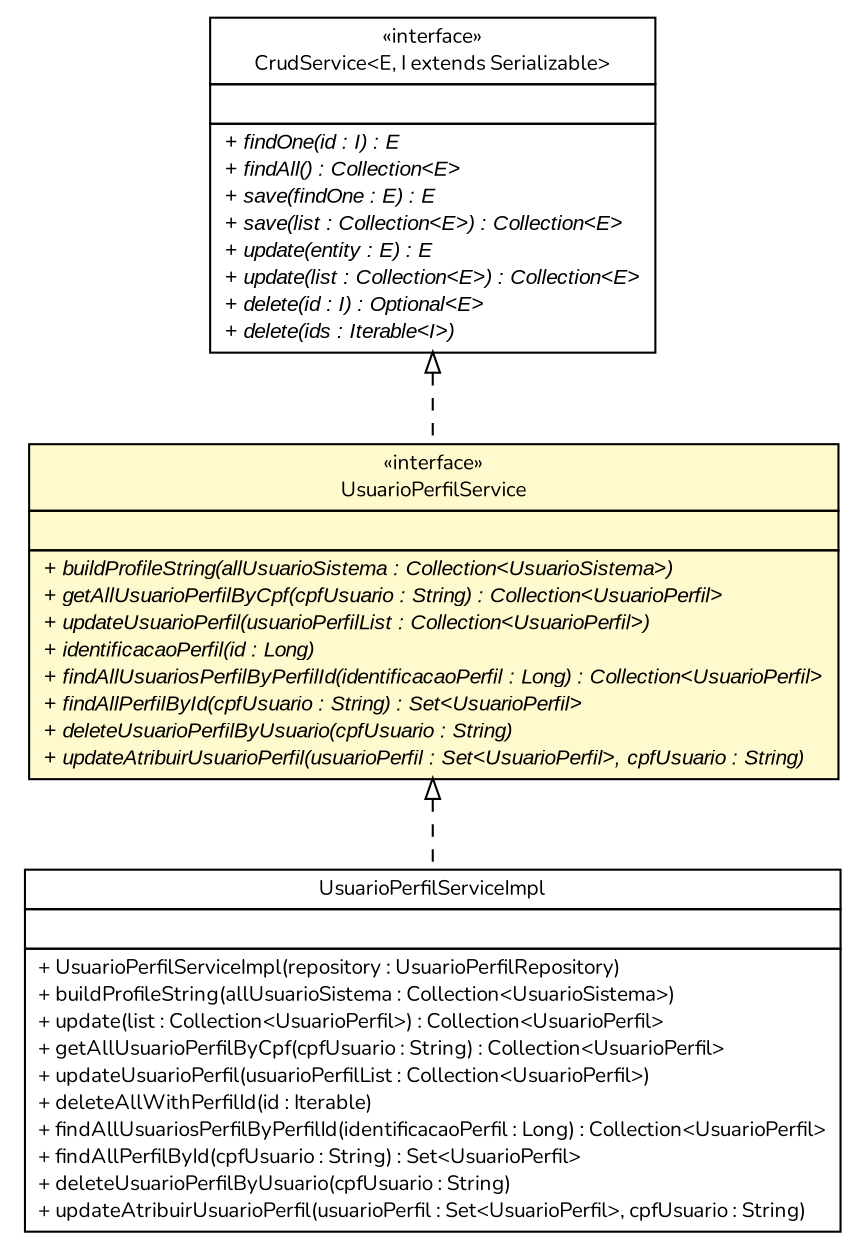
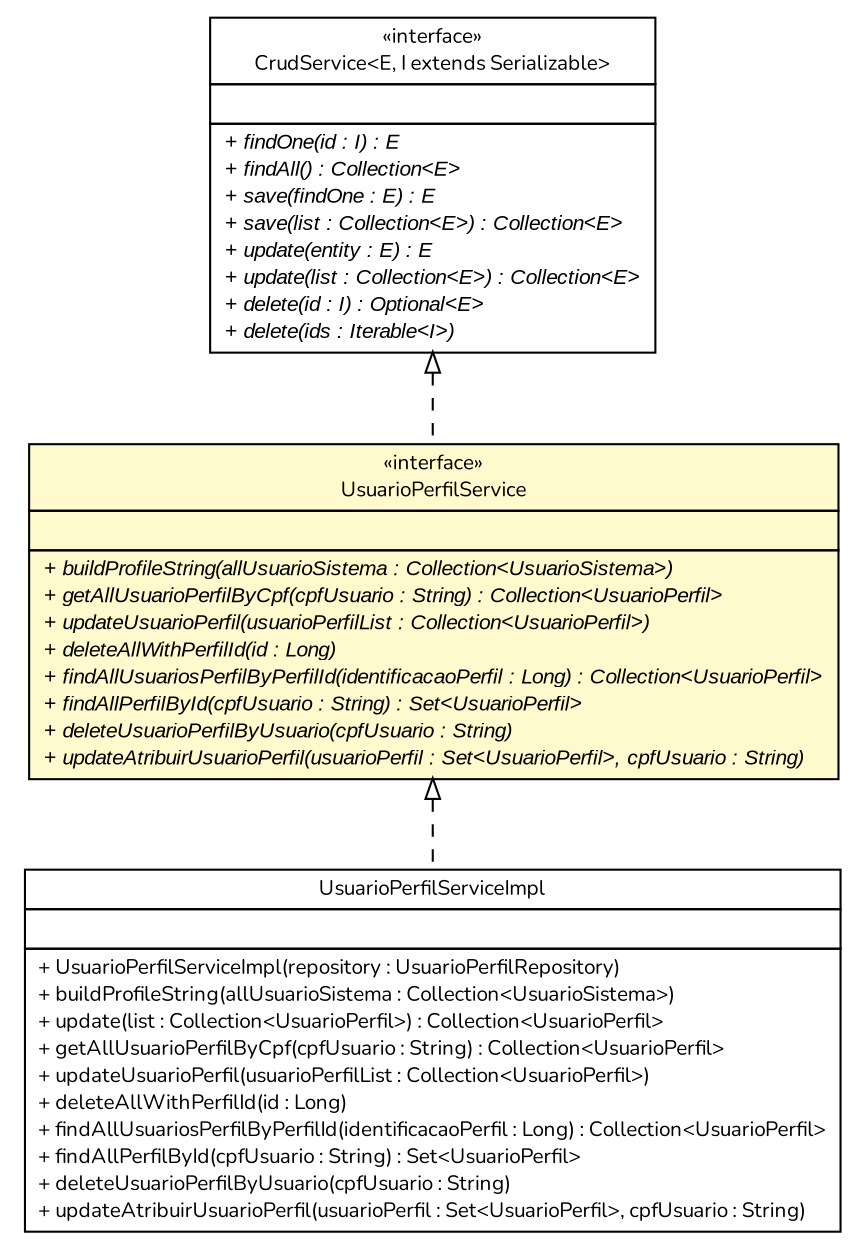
node "UsuarioPerfilService": text "+ identificacaoPerfil(id : Long)" -> "+ deleteAllWithPerfilId(id : Long)"
node "UsuarioPerfilServiceImpl": text "+ deleteAllWithPerfilId(id : Iterable)" -> "+ deleteAllWithPerfilId(id : Long)"
